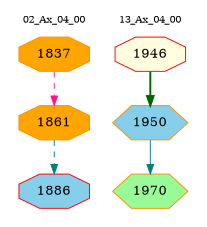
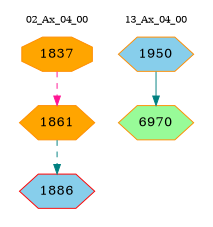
node "1946": removed
node "1861": shape octagon -> hexagon
node "1886": shape octagon -> hexagon
node "1970": label "1970" -> "6970"
